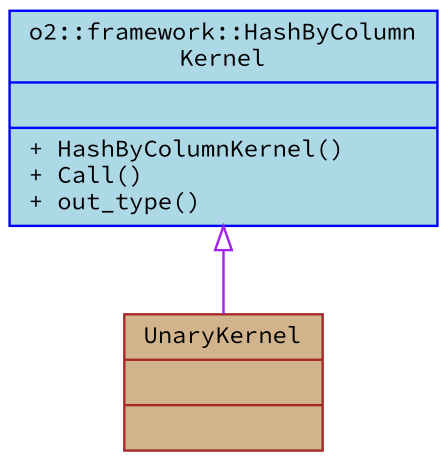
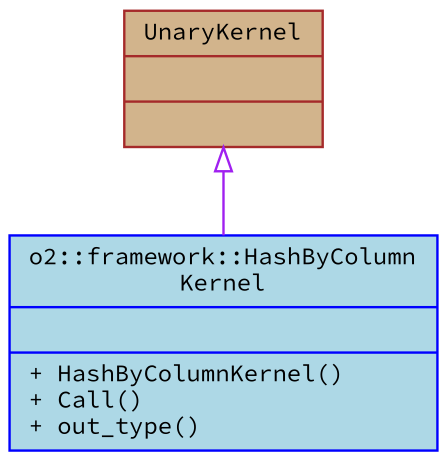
edge "UnaryKernel" -> "o2::framework::HashByColumn": reversed
